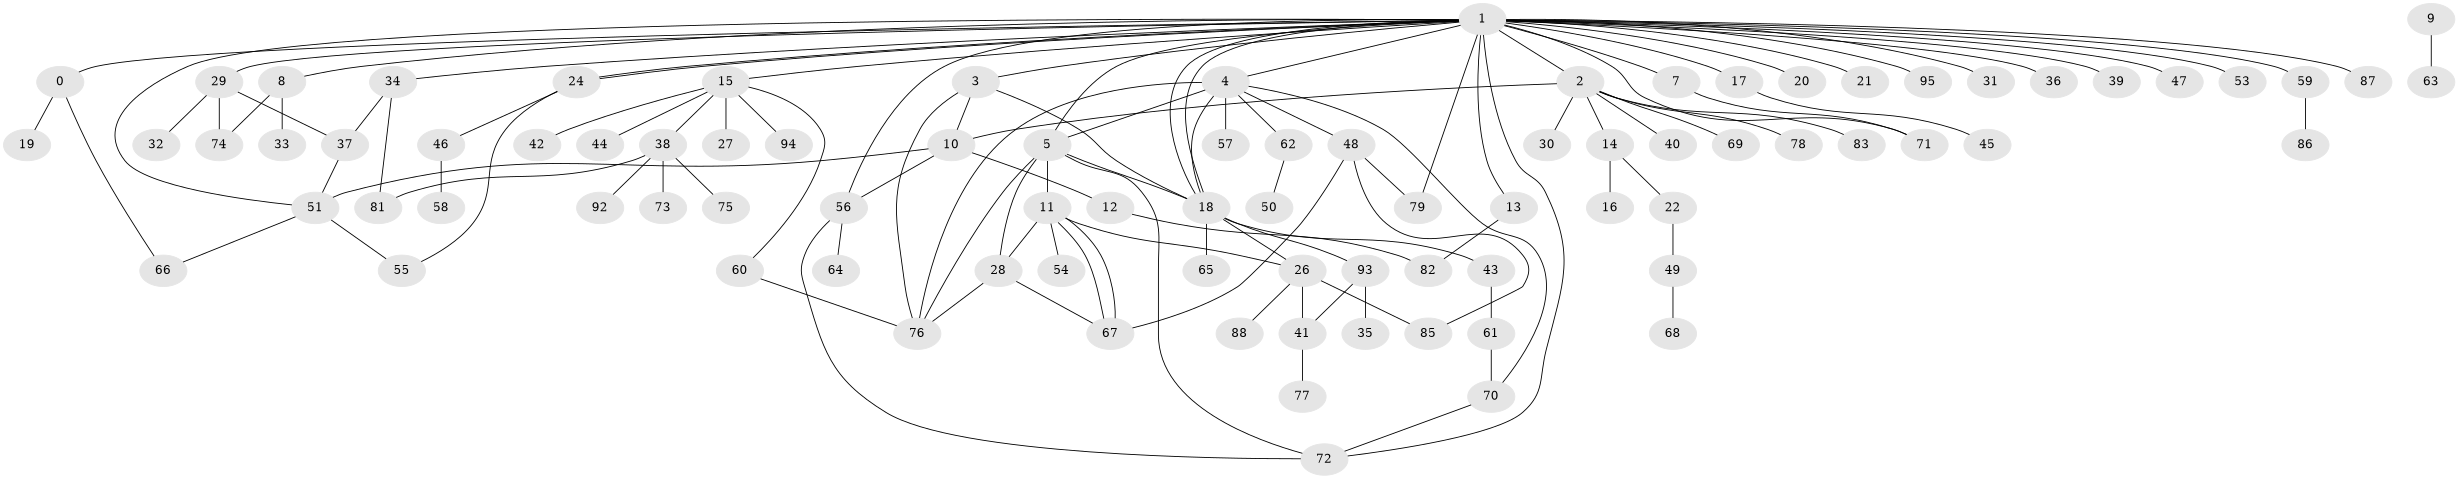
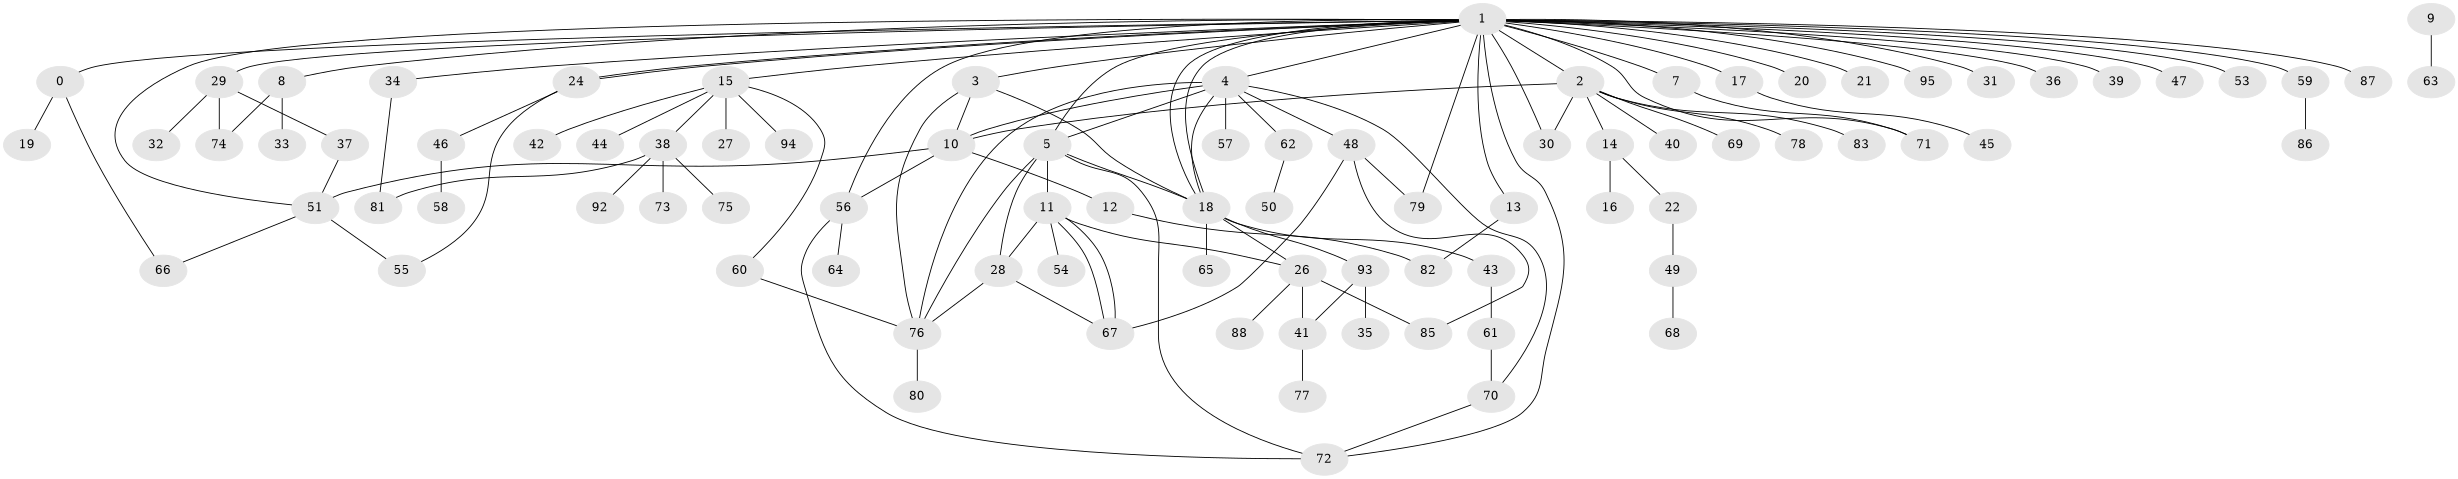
edge "1" -- "30": added
edge "4" -- "10": added
edge "34" -- "37": removed
node "80": added
